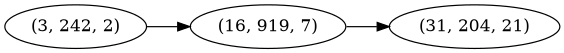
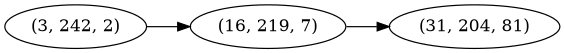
node "(16, 919, 7)": label "(16, 919, 7)" -> "(16, 219, 7)"
node "(31, 204, 21)": label "(31, 204, 21)" -> "(31, 204, 81)"
